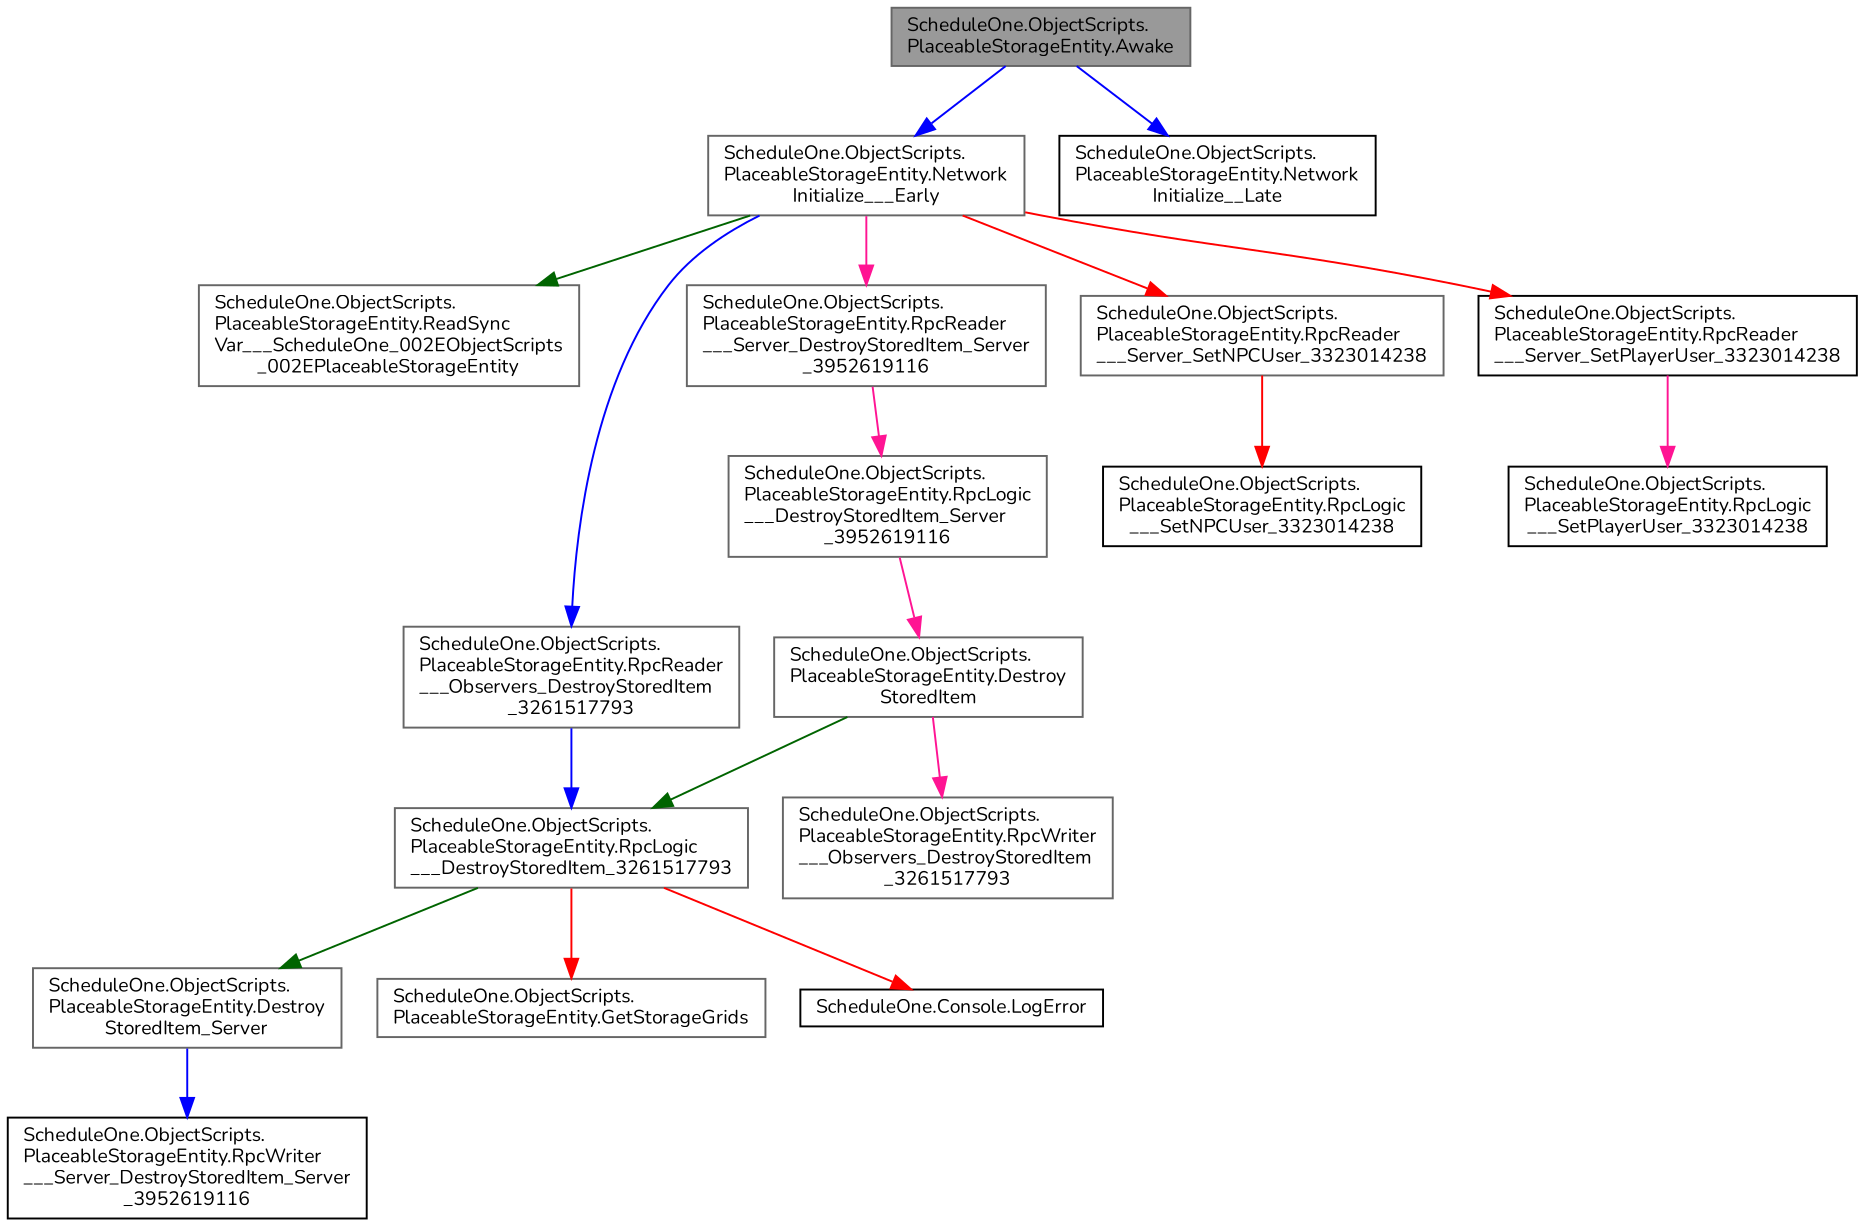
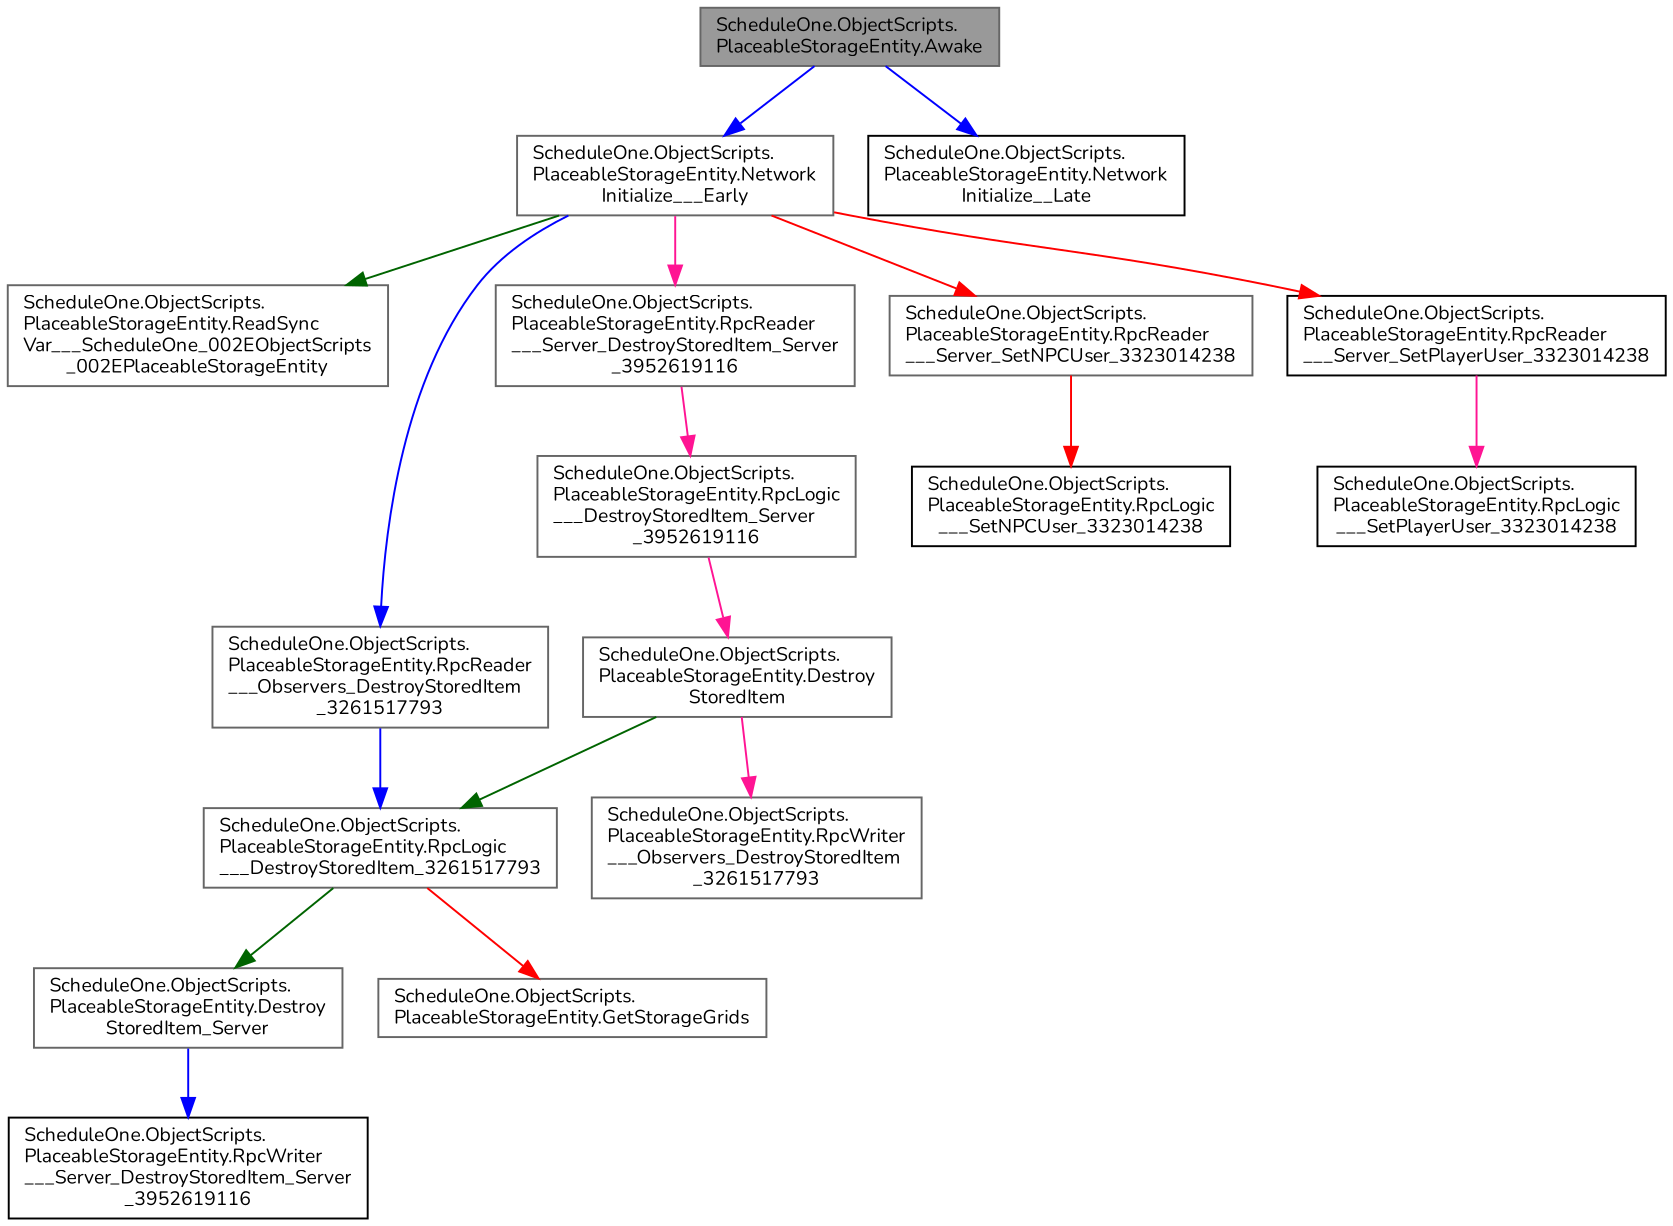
node "ScheduleOne.Console.LogError": removed
